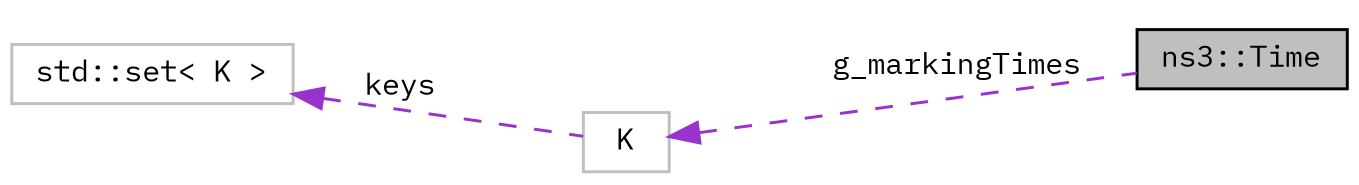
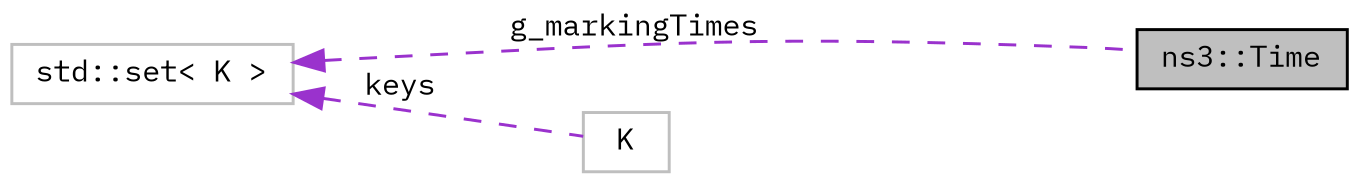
edge "ns3::Time" -> "K": now "ns3::Time" -> "std::set< K >"
